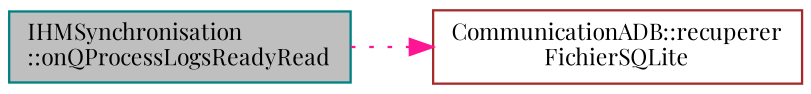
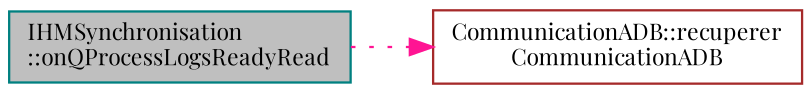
node "CommunicationADB::recuperer FichierSQLite": label "CommunicationADB::recuperer FichierSQLite" -> "CommunicationADB::recuperer CommunicationADB"
